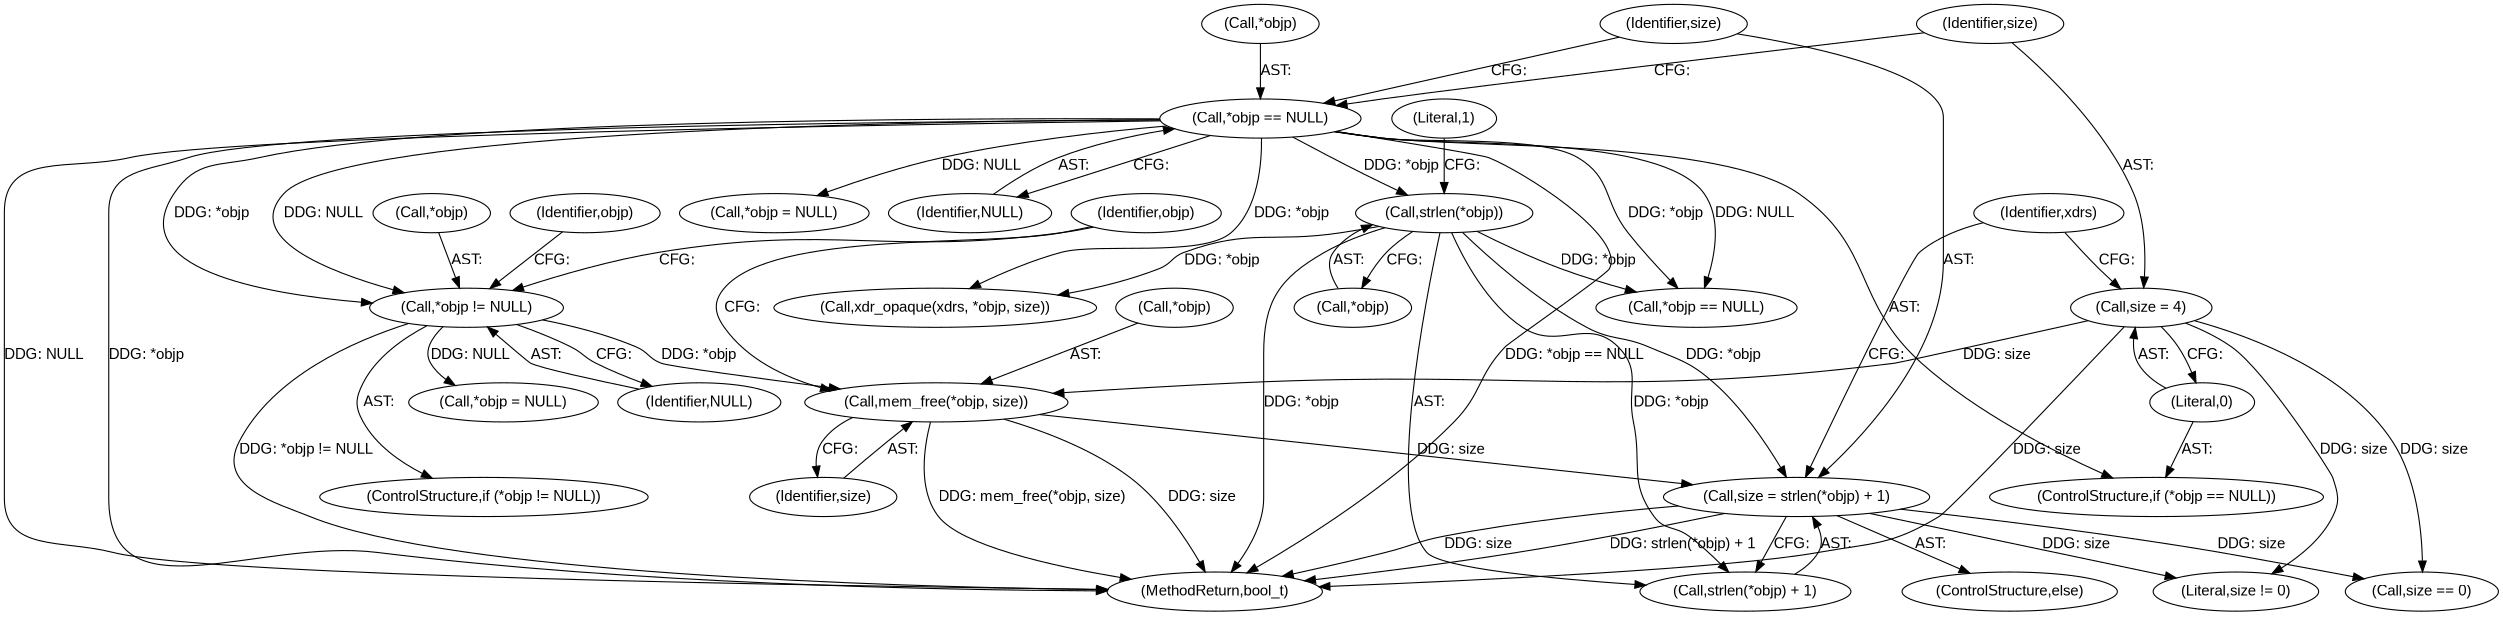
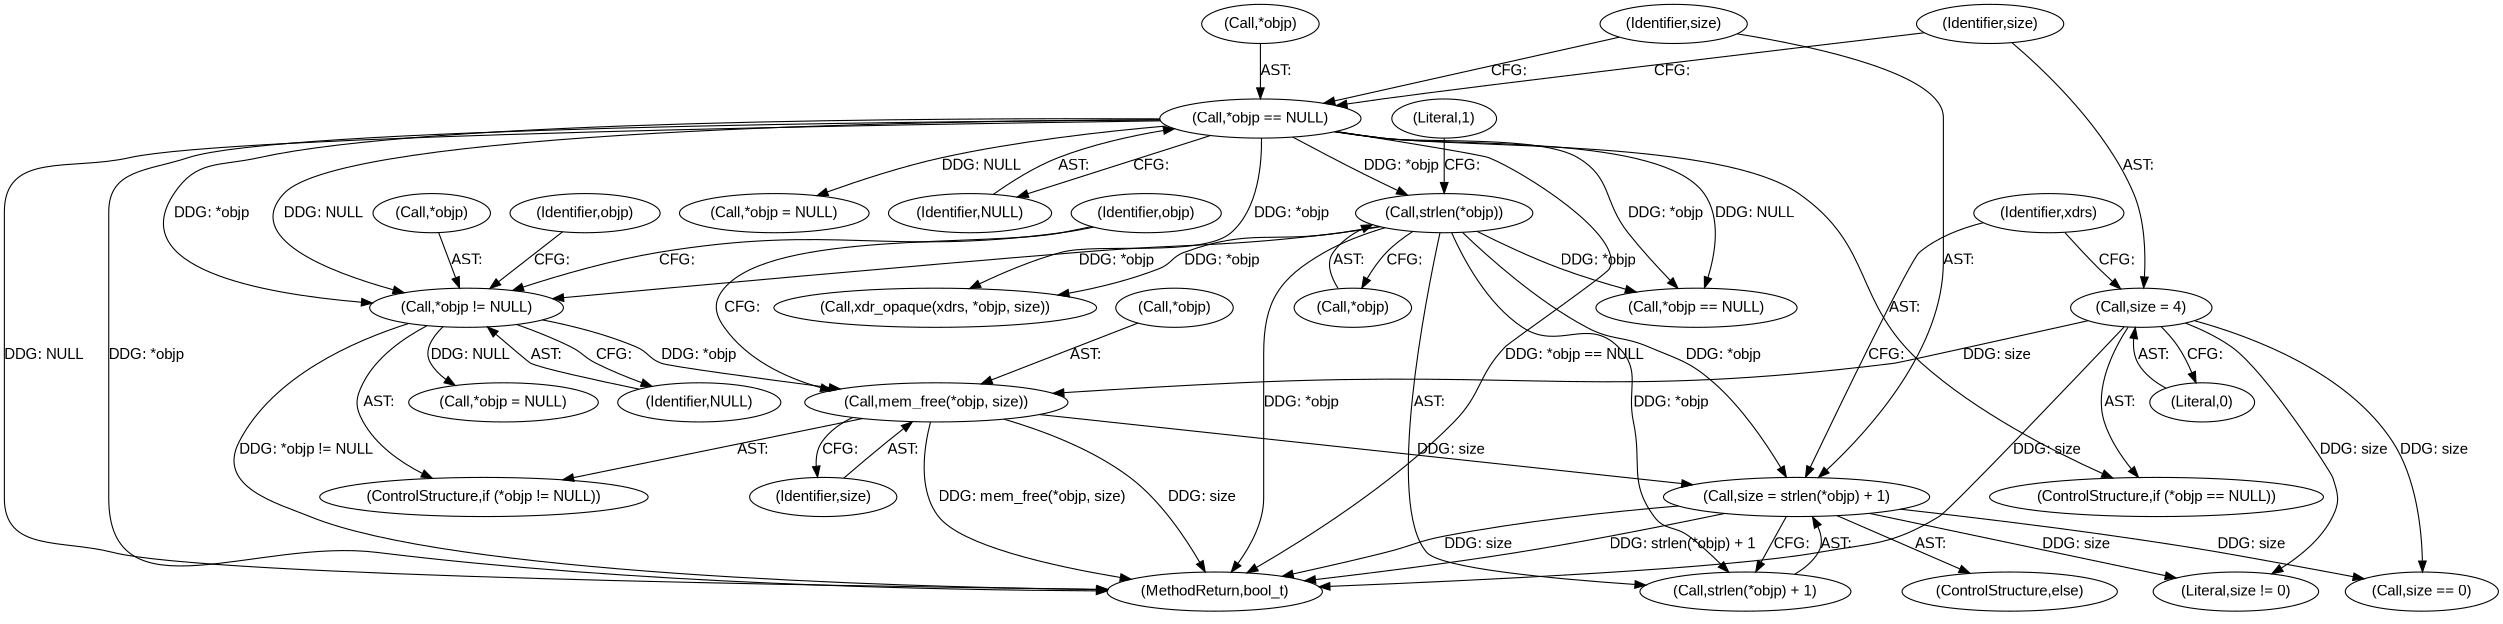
edge "(Call,strlen(*objp))" -> "(Call,*objp != NULL)": added, label "DDG: *objp"
edge "(Literal,0)" -> "(ControlStructure,if (*objp == NULL))": now "(Call,size = 4)" -> "(ControlStructure,if (*objp == NULL))"
edge "(Call,mem_free(*objp, size))" -> "(ControlStructure,if (*objp != NULL))": added, label "AST:"
